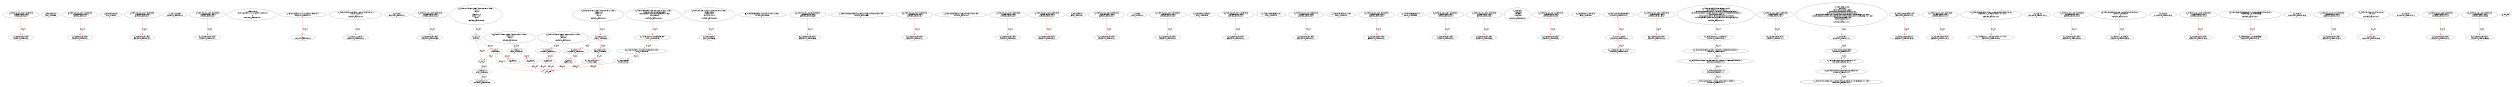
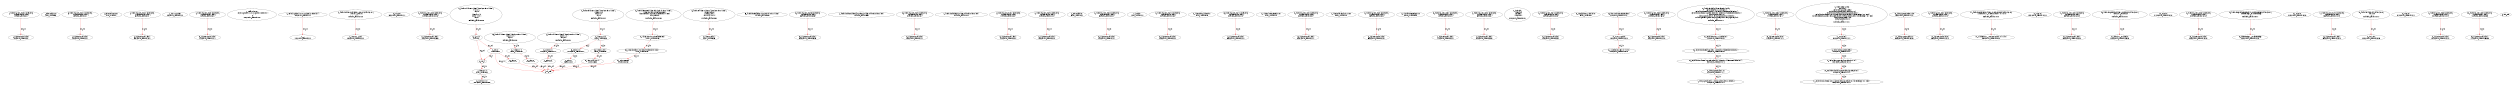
node "21_ newOwner = _newOwner; 133-expression_statement-22-22": label "21_ newOwner = _newOwner; 133-expression_statement-22-22" -> "21_ newOwner = _assert; 133-expression_statement-22-22"
